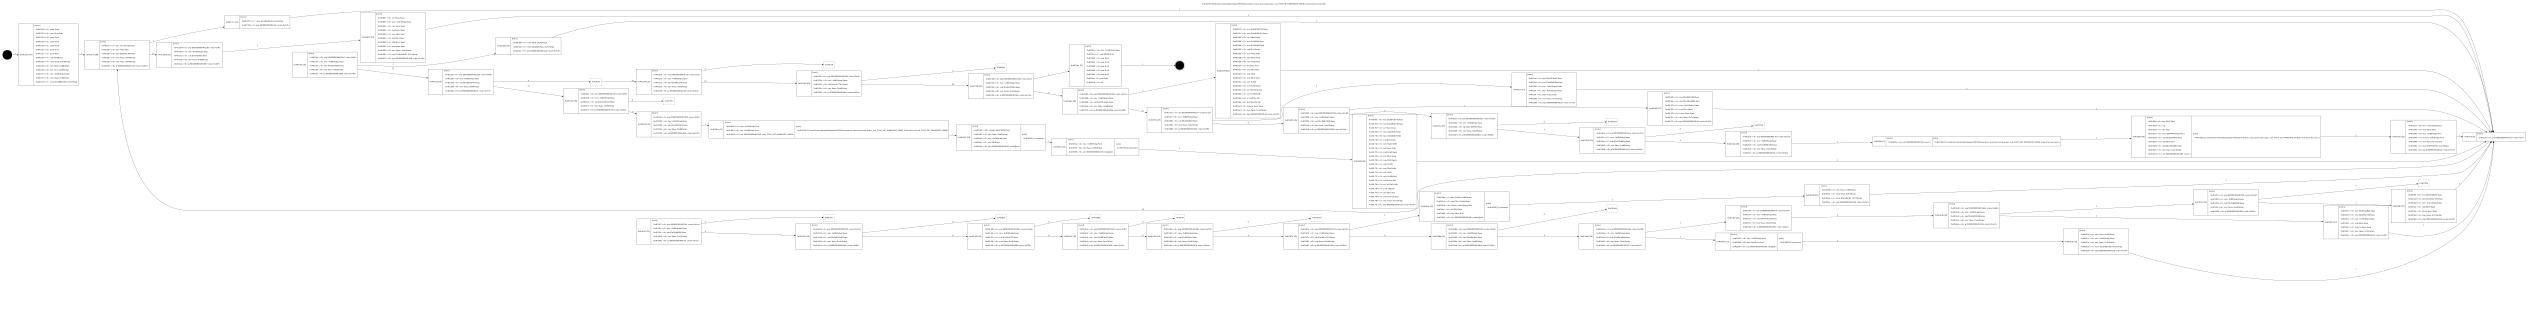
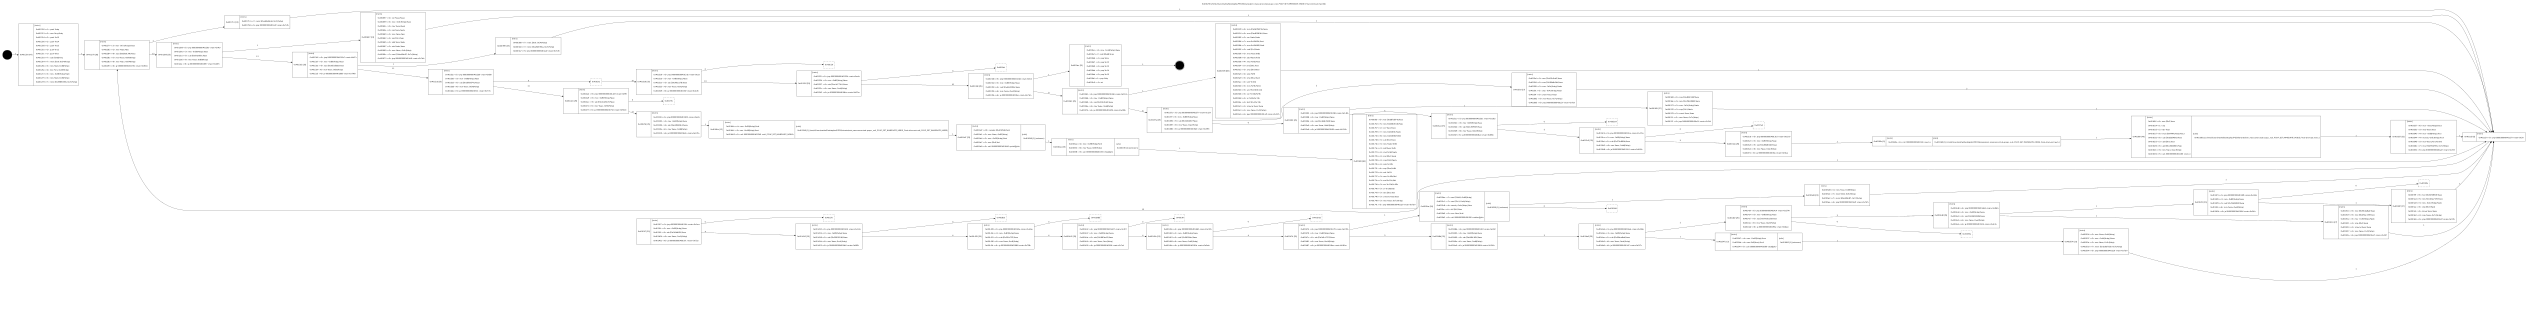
edge "0x401299 [25]" -> "0x4012b2 [25]": added, label "12"
edge "0x40148d [25]" -> "0x401584": now "0x4015ba [30]" -> "0x401584"
node "0x40193e": added
